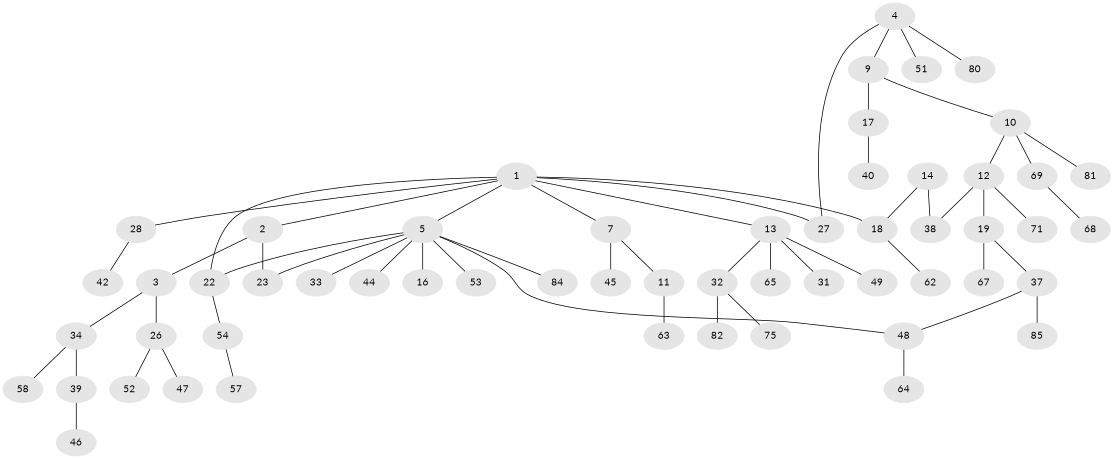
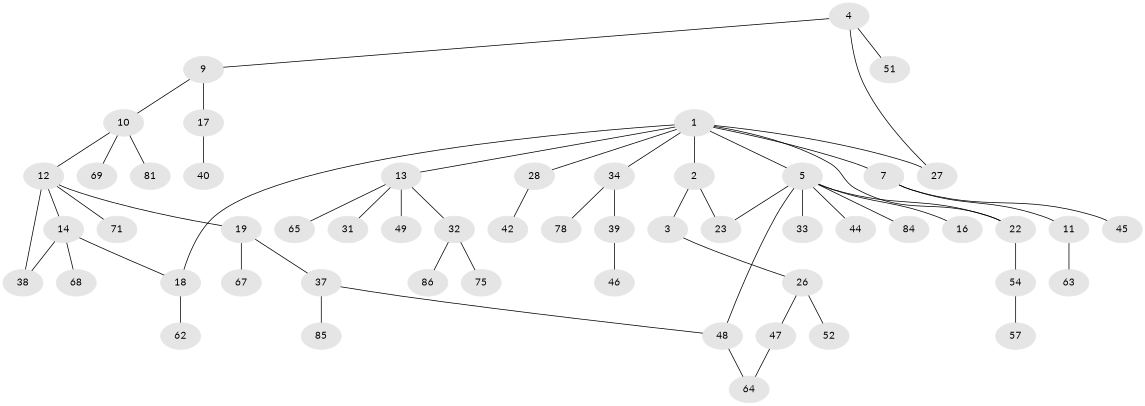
node "80": removed
edge "12" -- "14": added
edge "69" -- "68": now "14" -- "68"
node "53": removed
edge "3" -- "34": now "1" -- "34"
node "82": label "82" -> "86"
edge "47" -- "64": added
node "58": label "58" -> "78"
